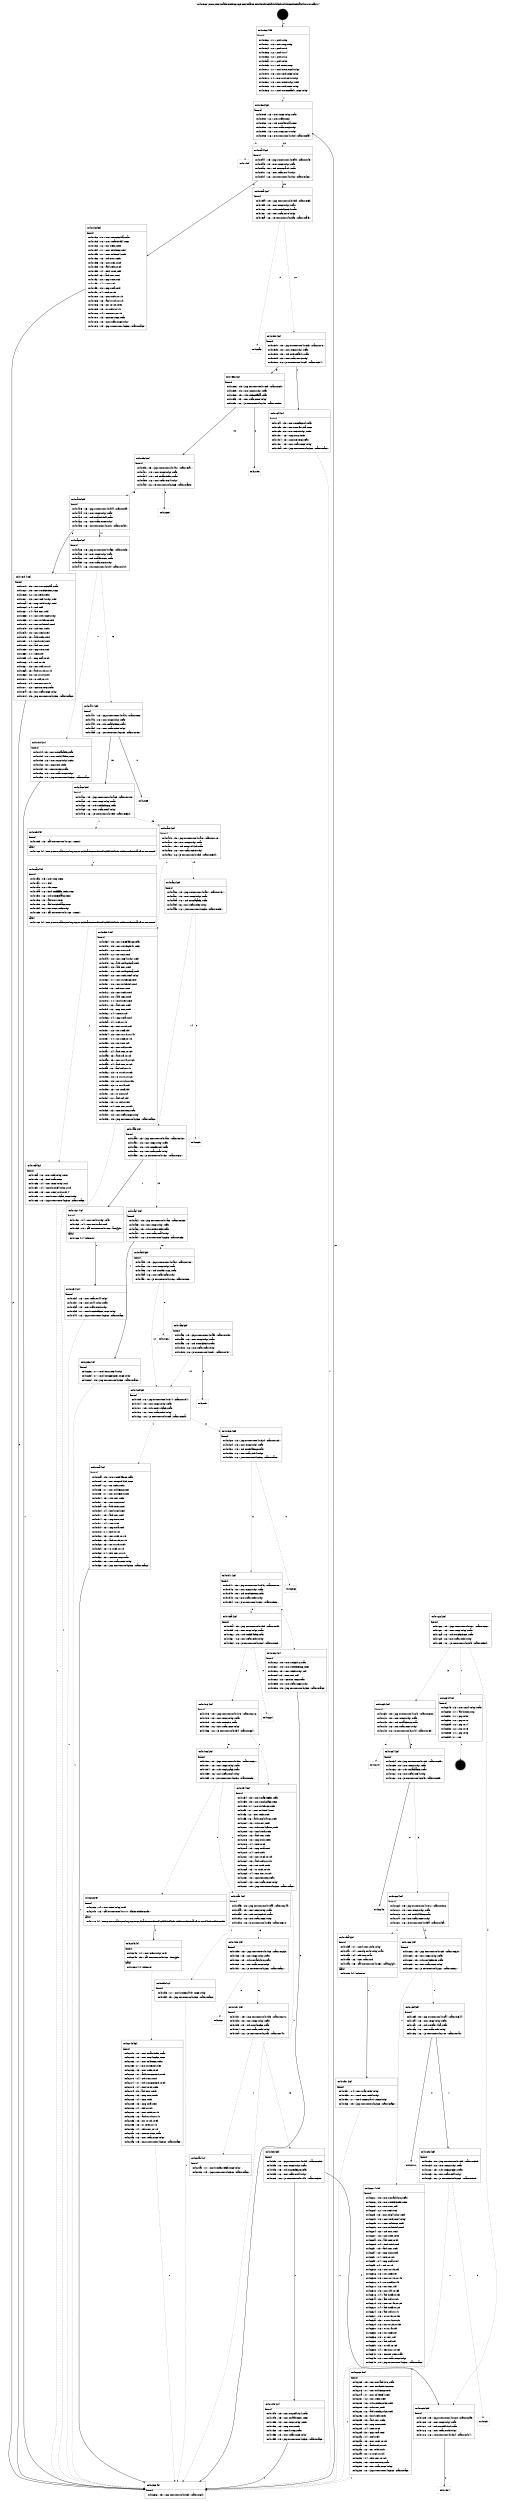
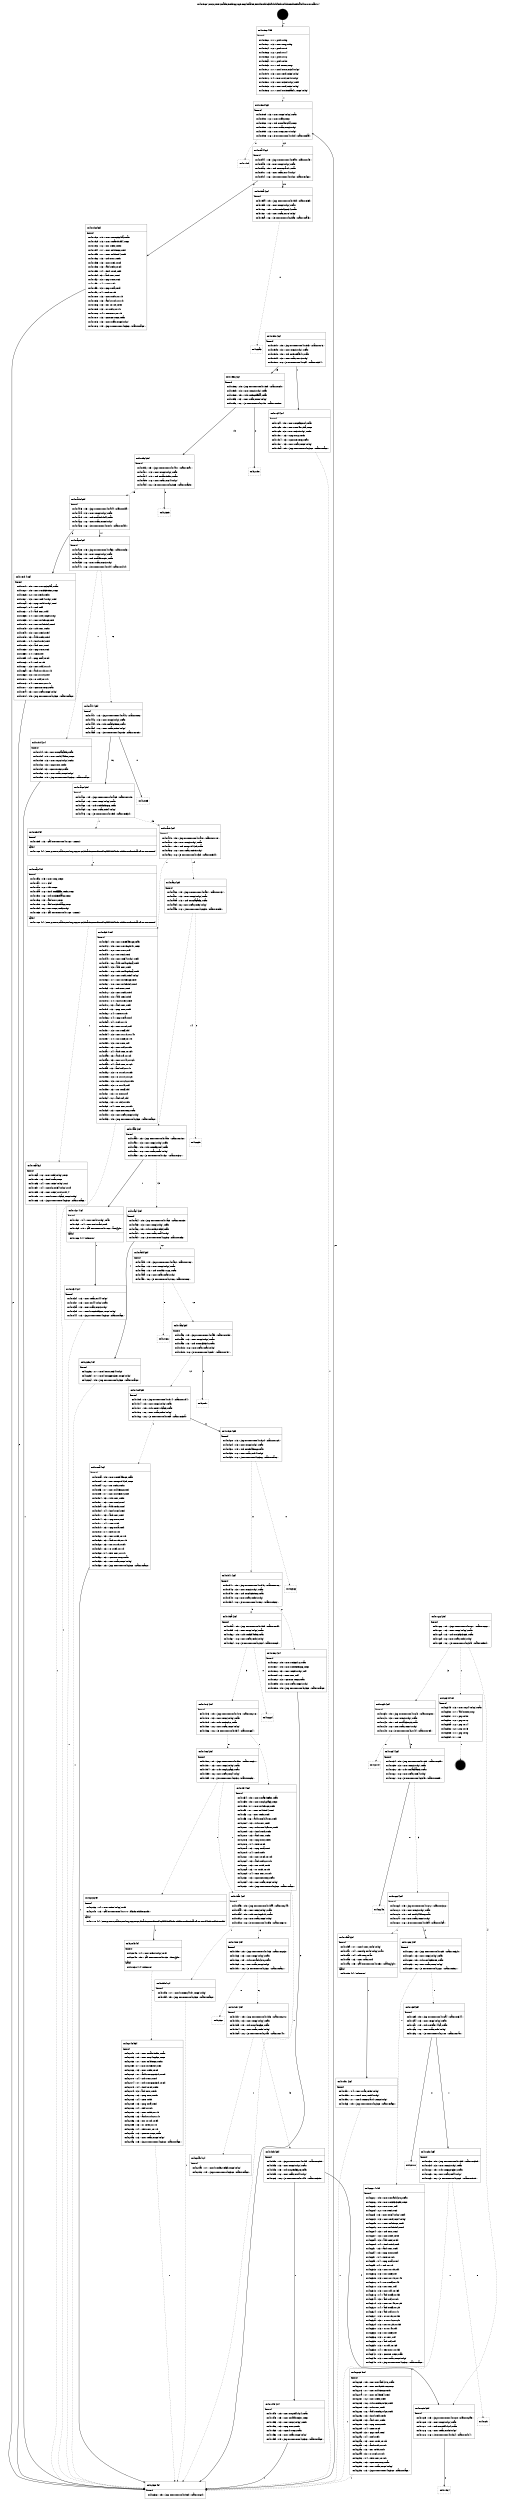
edge "0x4019ba [22]" -> "0x4019d0 [22]": removed, label "20"
edge "0x4019d0 [22]" -> "0x4019e6 [22]": label " 9" -> " 19"
edge "0x401add [25]" -> "0x401b0f [25]": now "0x401add [25]" -> "0x401af6 [25]"
edge "0x401b0f [25]" -> "0x401b28 [25]": style dashed -> bold
